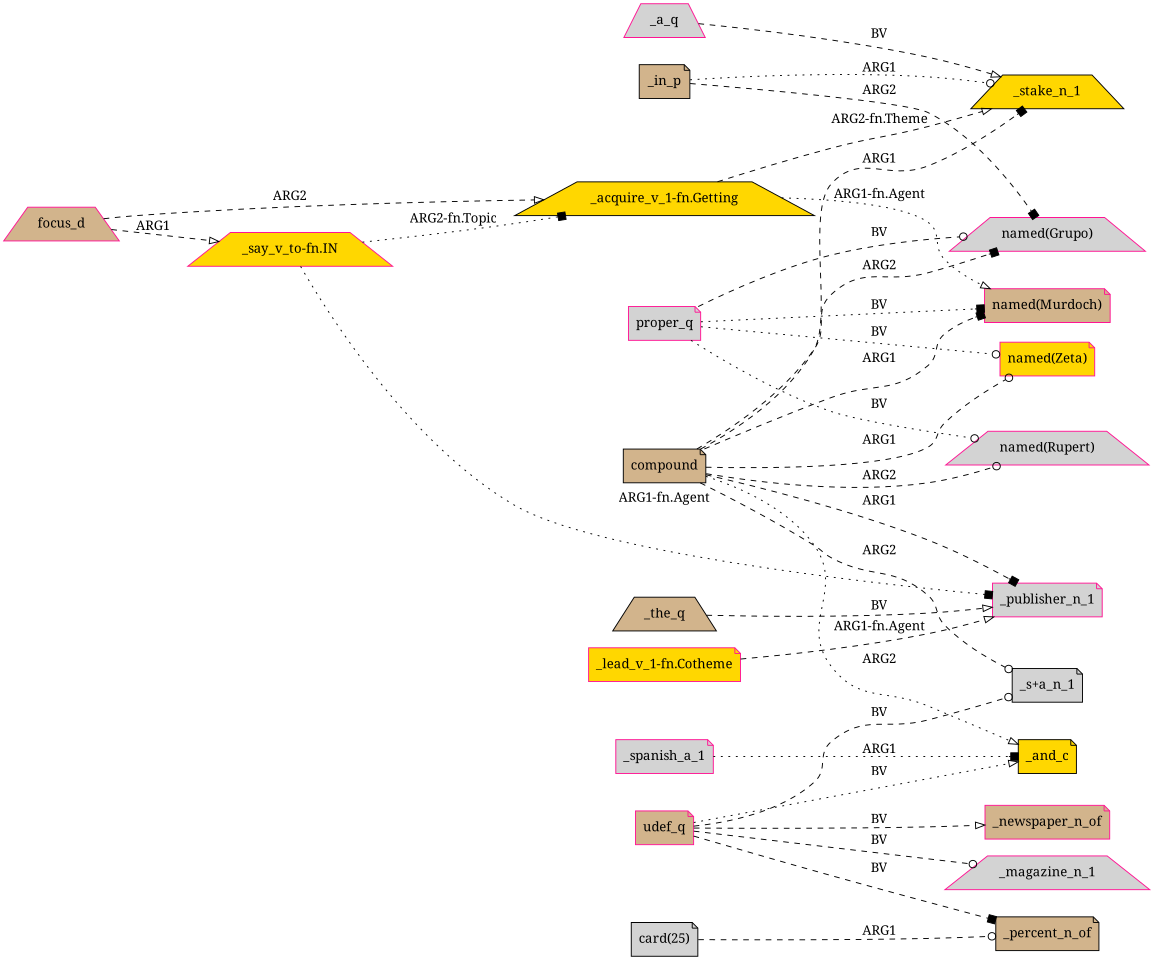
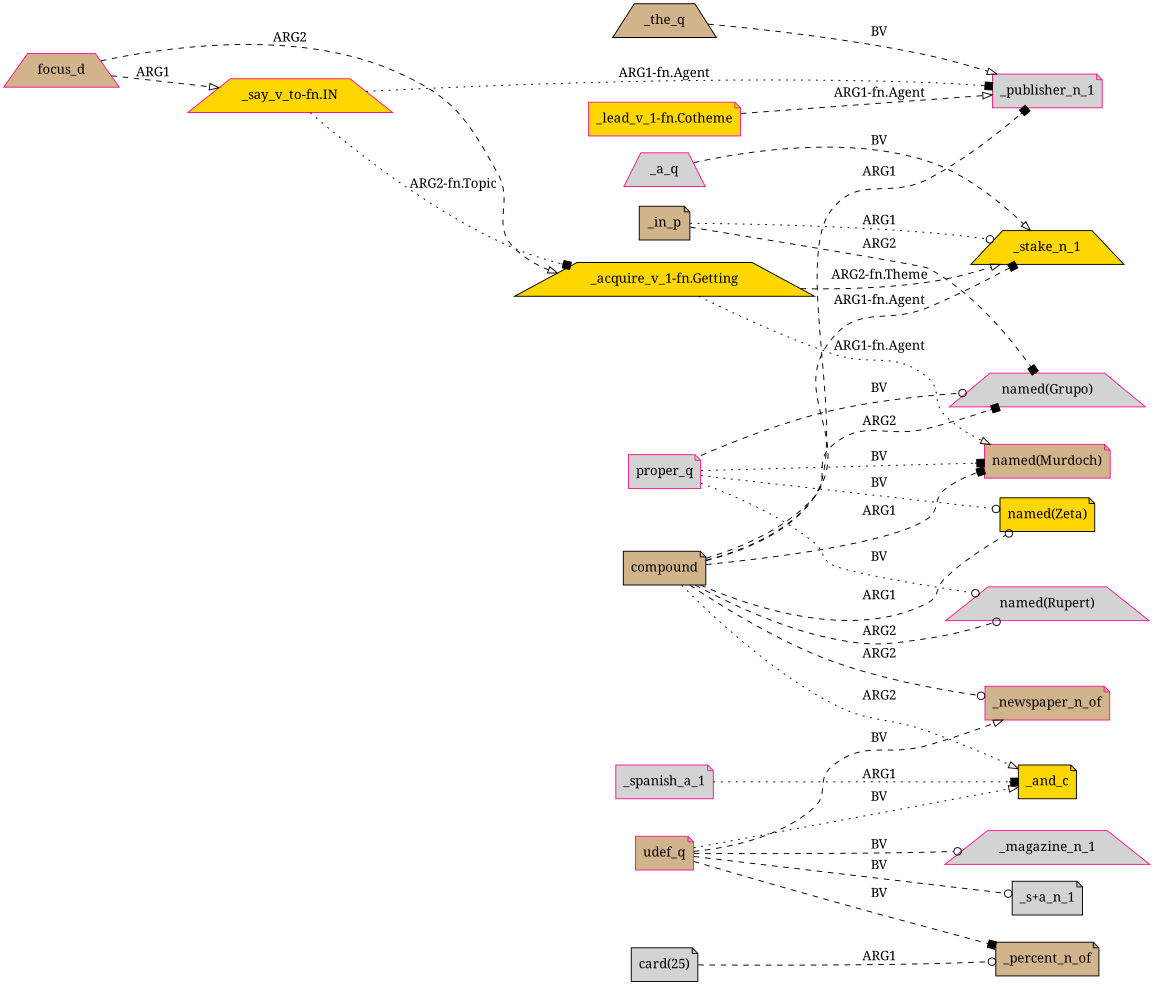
edge "compound" -> "_stake_n_1": label "ARG1" -> "ARG1-fn.Agent"
node "named(Zeta)": color deeppink -> black
edge "compound" -> "_s+a_n_1": now "compound" -> "_newspaper_n_of"
